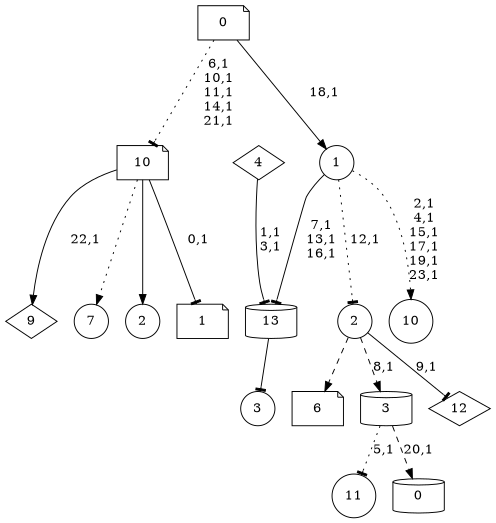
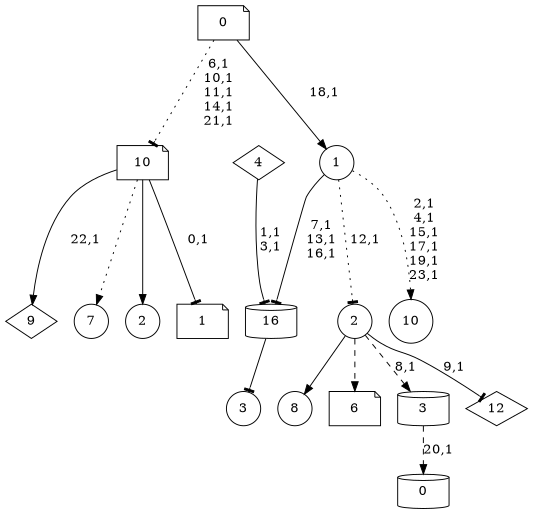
node "13": label "13" -> "16"
node "8": added
node "11": removed
